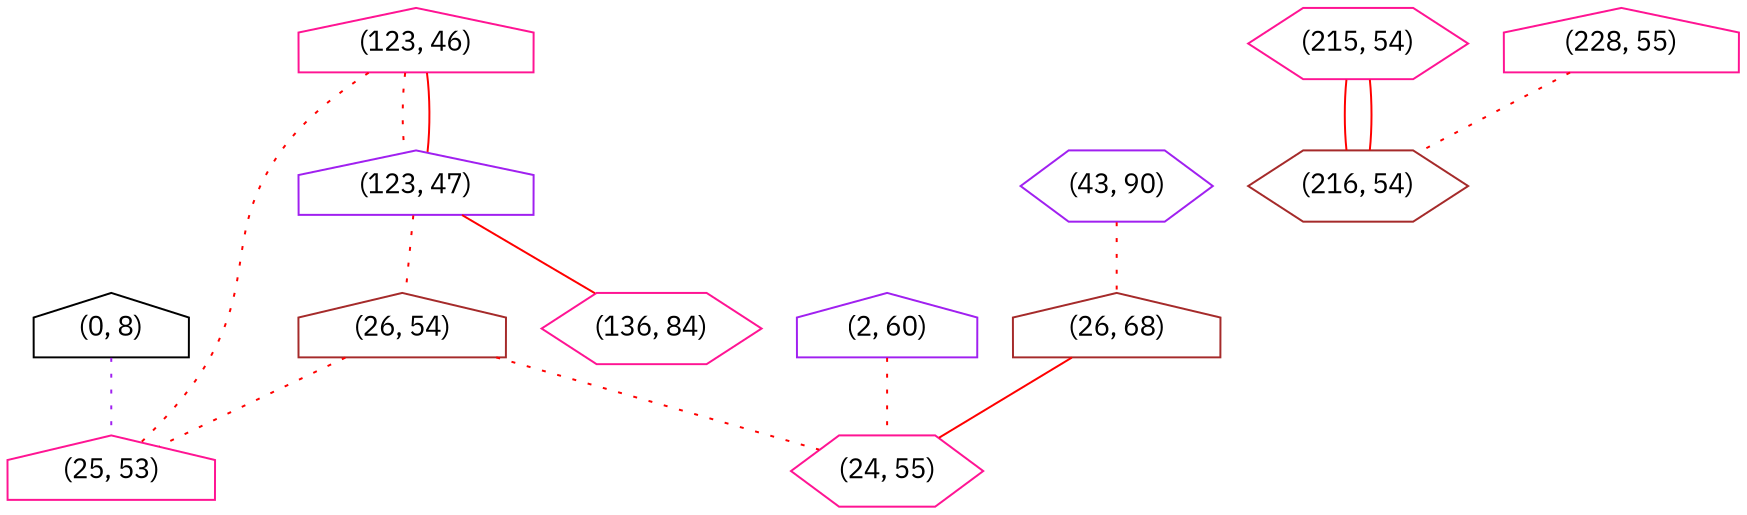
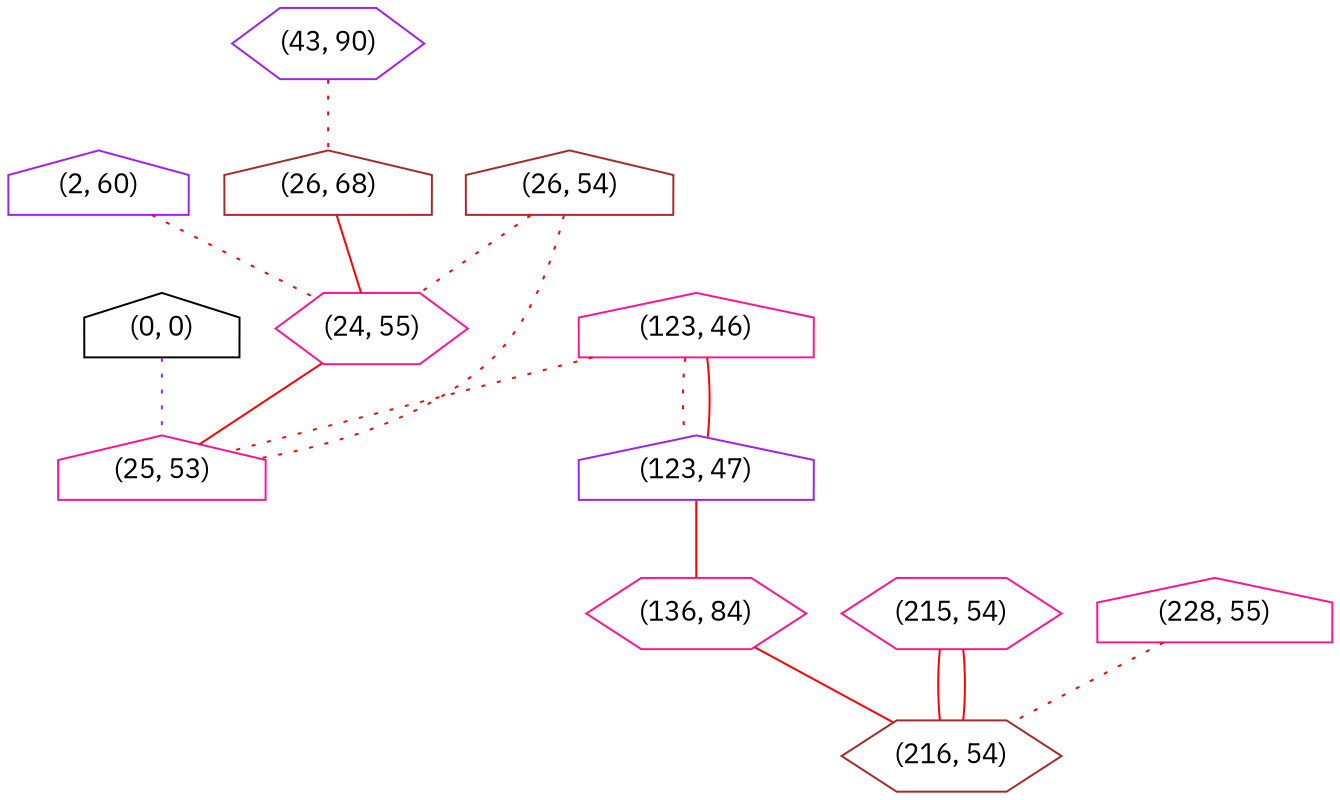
edge "(123, 47)" -- "(26, 54)": removed
node "(0, 8)": label "(0, 8)" -> "(0, 0)"
edge "(24, 55)" -- "(25, 53)": added
edge "(136, 84)" -- "(216, 54)": added
